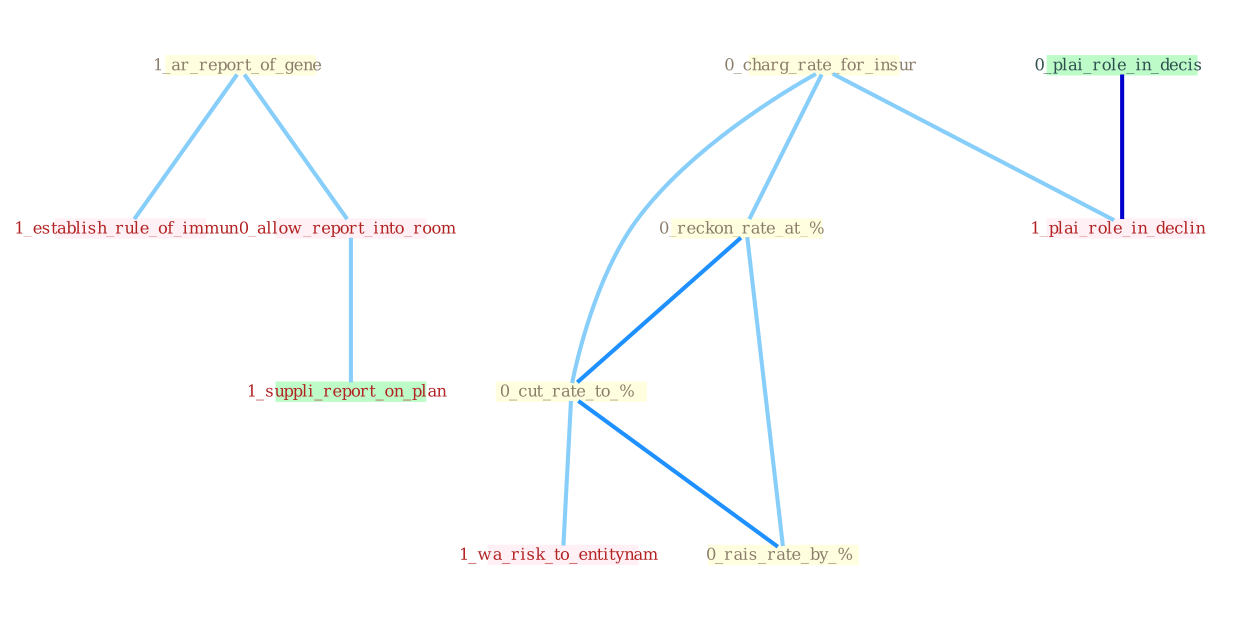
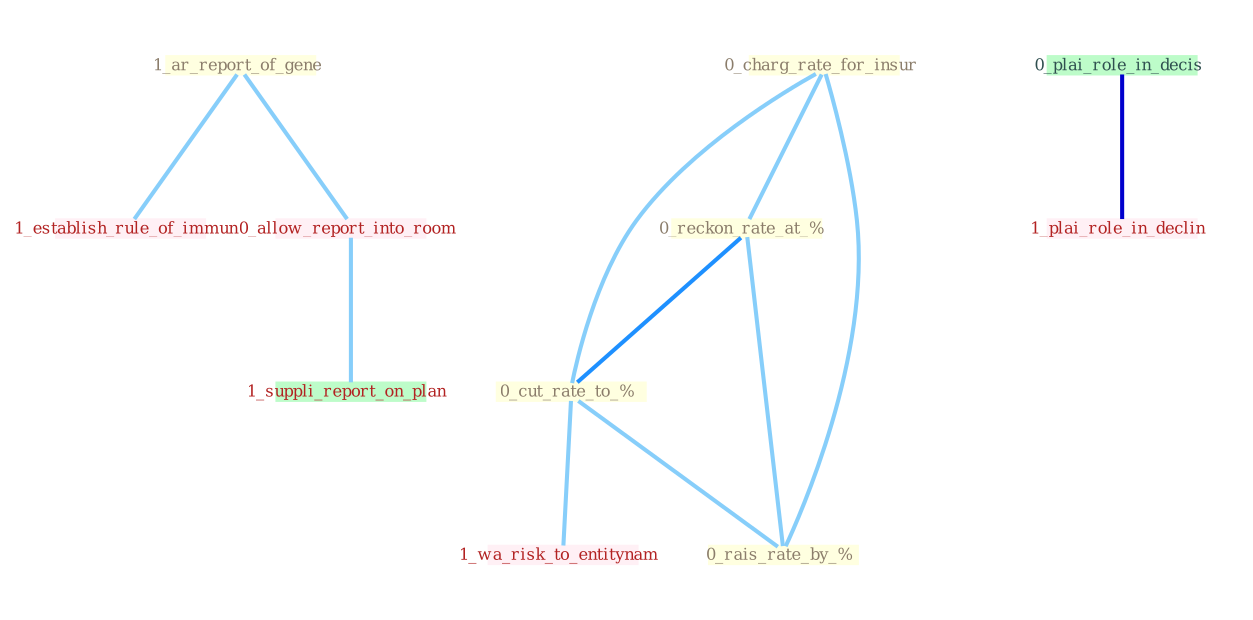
edge "0_charg_rate_for_insur" -- "1_plai_role_in_declin": now "0_charg_rate_for_insur" -- "0_rais_rate_by_%"
edge "0_cut_rate_to_%" -- "0_rais_rate_by_%": color #1e90ff -> #87cefa
